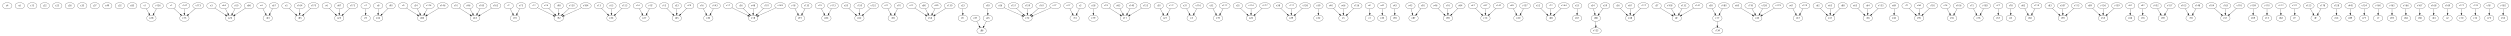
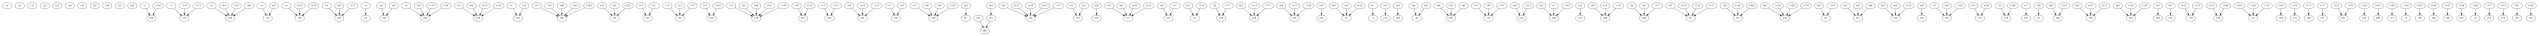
edge "c88" -> "v125": reversed
edge "c17" -> "v134": reversed
